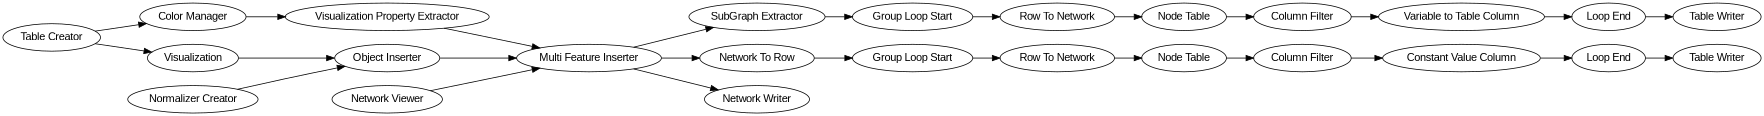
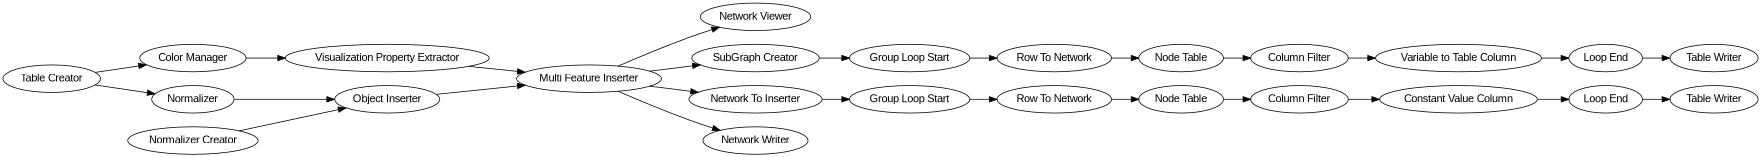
node "SubGraph Extractor": label "SubGraph Extractor" -> "SubGraph Creator"
node "Visualization": label "Visualization" -> "Normalizer"
node "Network To Row": label "Network To Row" -> "Network To Inserter"
edge "Network Viewer" -> "Multi Feature Inserter": reversed
